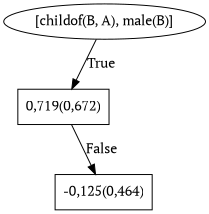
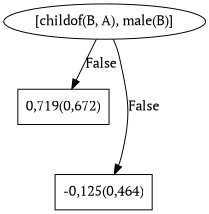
edge "[childof(B, A), male(B)]" -> "0,719(0,672)": label "True" -> "False"
edge "0,719(0,672)" -> "-0,125(0,464)": now "[childof(B, A), male(B)]" -> "-0,125(0,464)"
